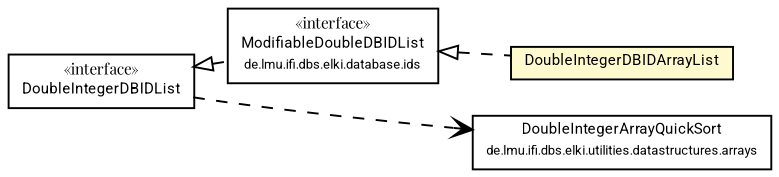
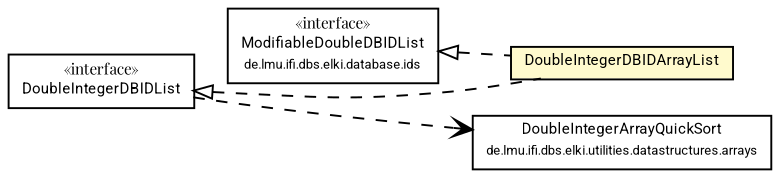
edge "ModifiableDoubleDBIDList" -> "DoubleIntegerDBIDList": now "DoubleIntegerDBIDArrayList" -> "DoubleIntegerDBIDList"
